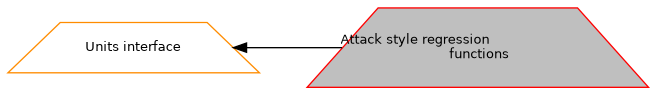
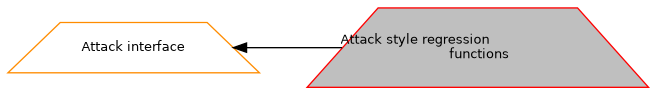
node "Units interface": label "Units interface" -> "Attack interface"
